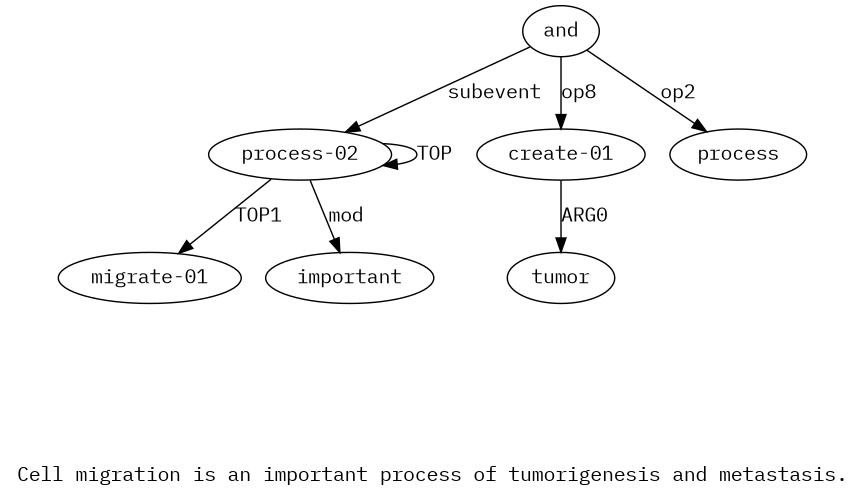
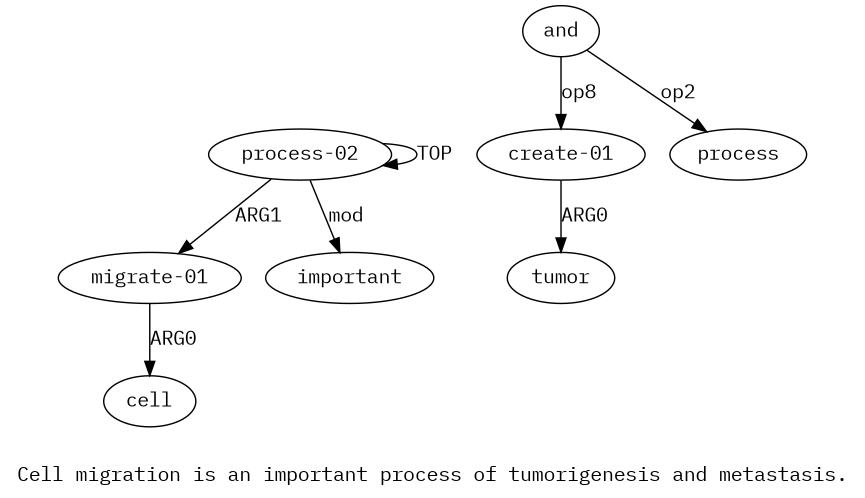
edge "and" -> "process-02": removed, label "subevent"
edge "process-02" -> "migrate-01": label "TOP1" -> "ARG1"
node "cell": added
